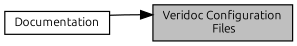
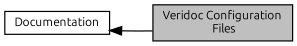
edge "Documentation" -> "Veridoc Configuration Files": reversed
